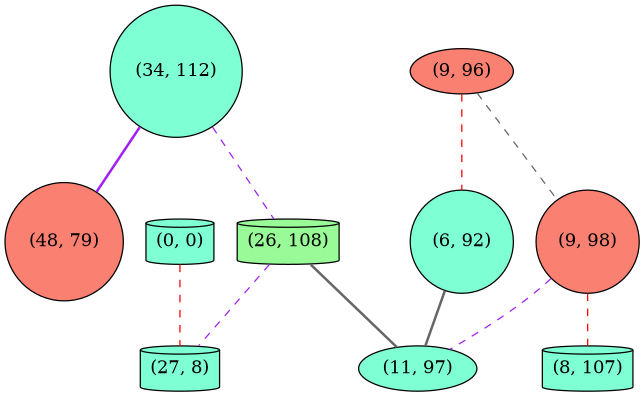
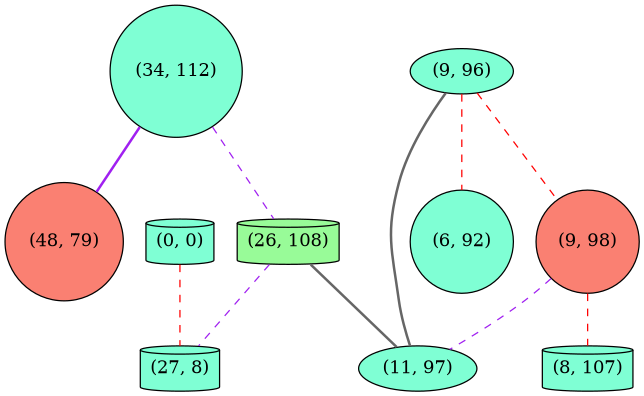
node "(9, 96)": fillcolor salmon -> aquamarine
edge "(9, 96)" -- "(9, 98)": color gray40 -> red
edge "(6, 92)" -- "(11, 97)": now "(9, 96)" -- "(11, 97)"
